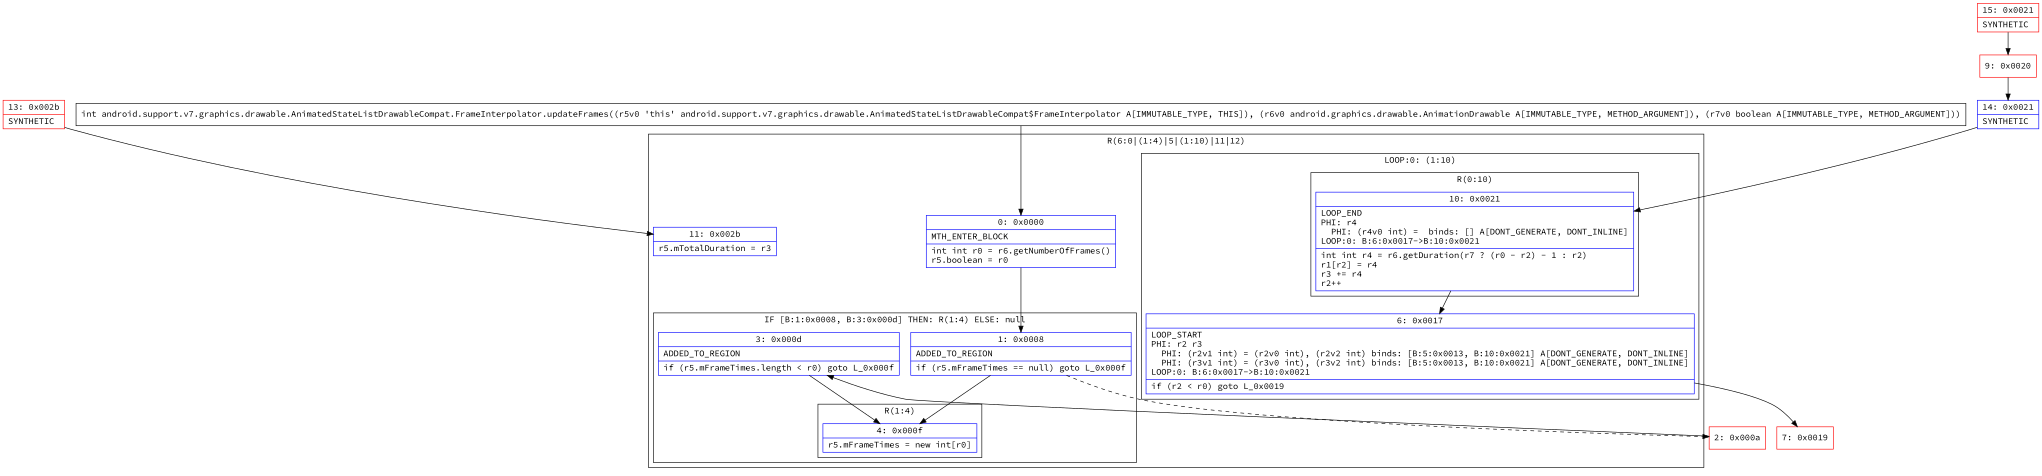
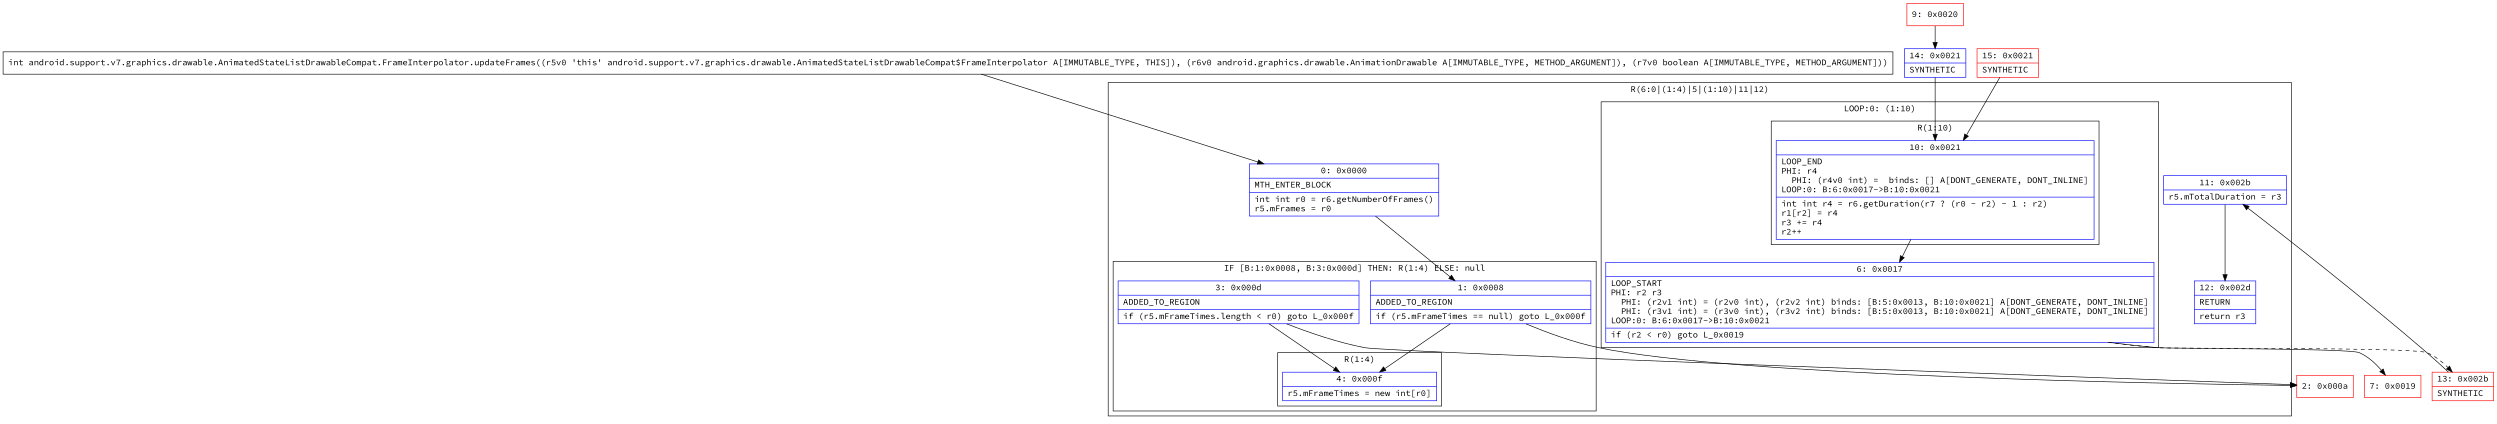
edge "15: 0x0021" -> "9: 0x0020": now "15: 0x0021" -> "10: 0x0021"
cluster "R(0:10)": label "R(0:10)" -> "R(1:10)"
node "0: 0x0000": text "r5.boolean = r0" -> "r5.mFrames = r0"
node "12: 0x002d": added
edge "6: 0x0017" -> "13: 0x002b": added
edge "1: 0x0008" -> "2: 0x000a": style dashed -> solid
edge "2: 0x000a" -> "3: 0x000d": reversed
